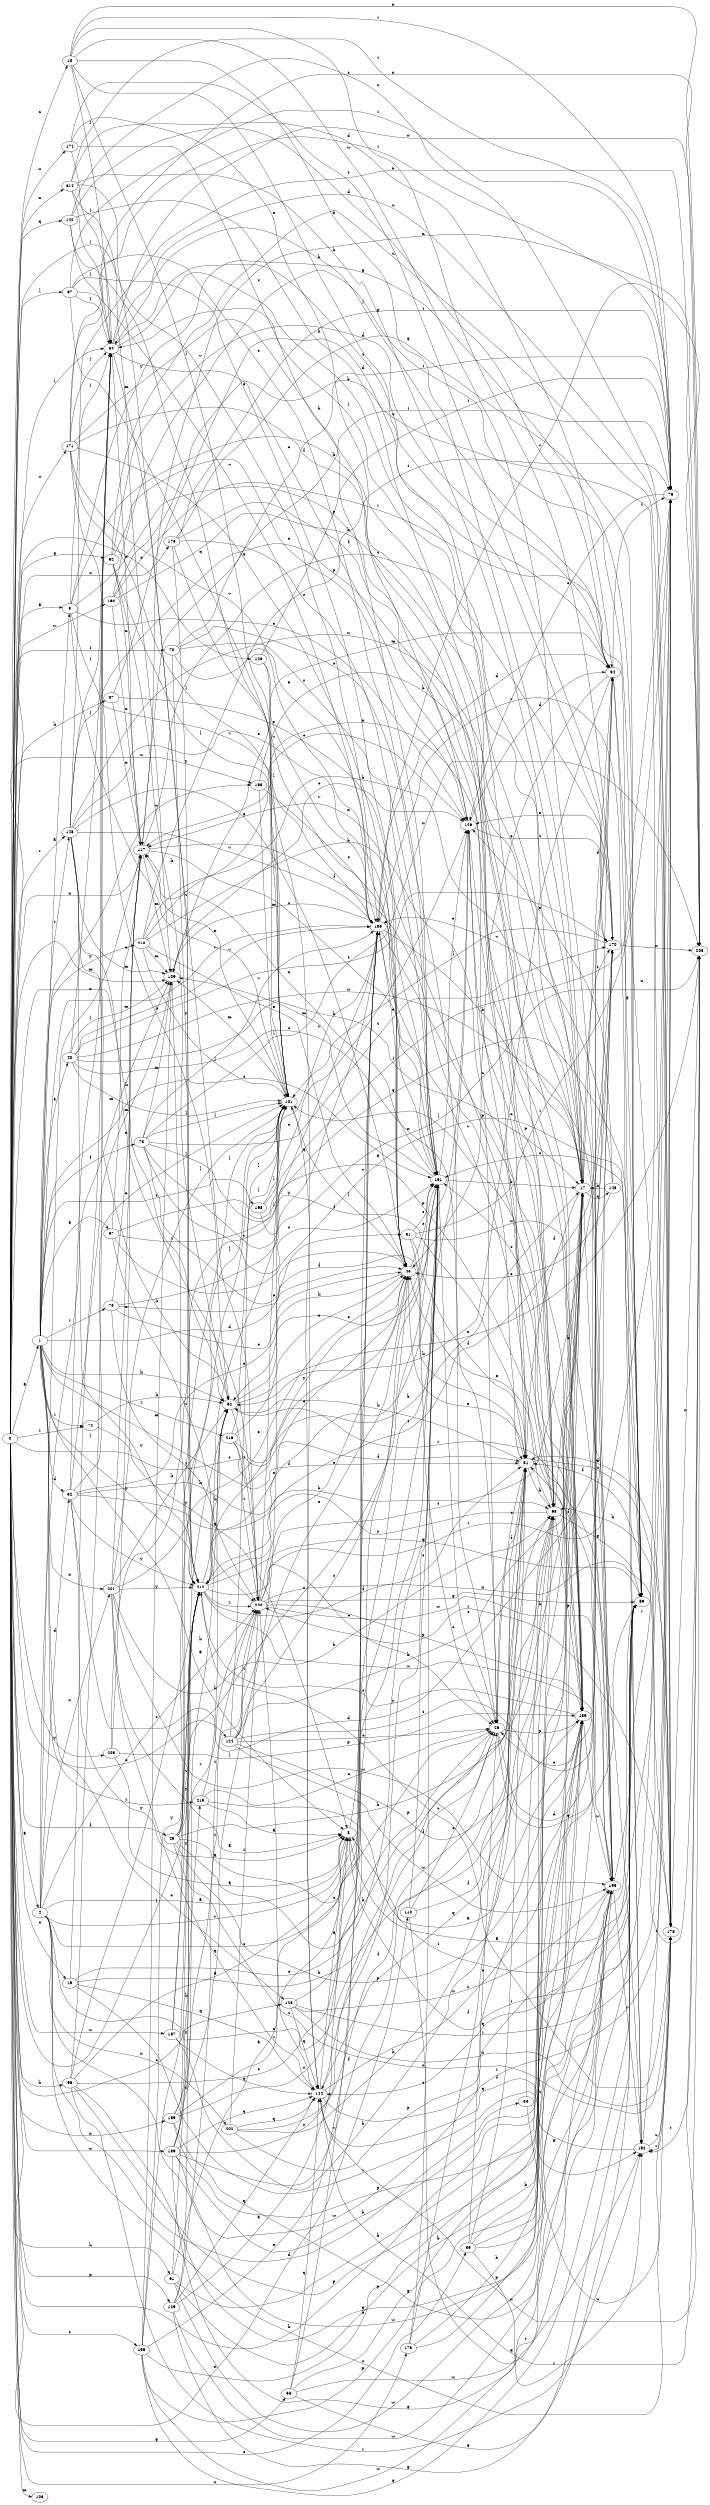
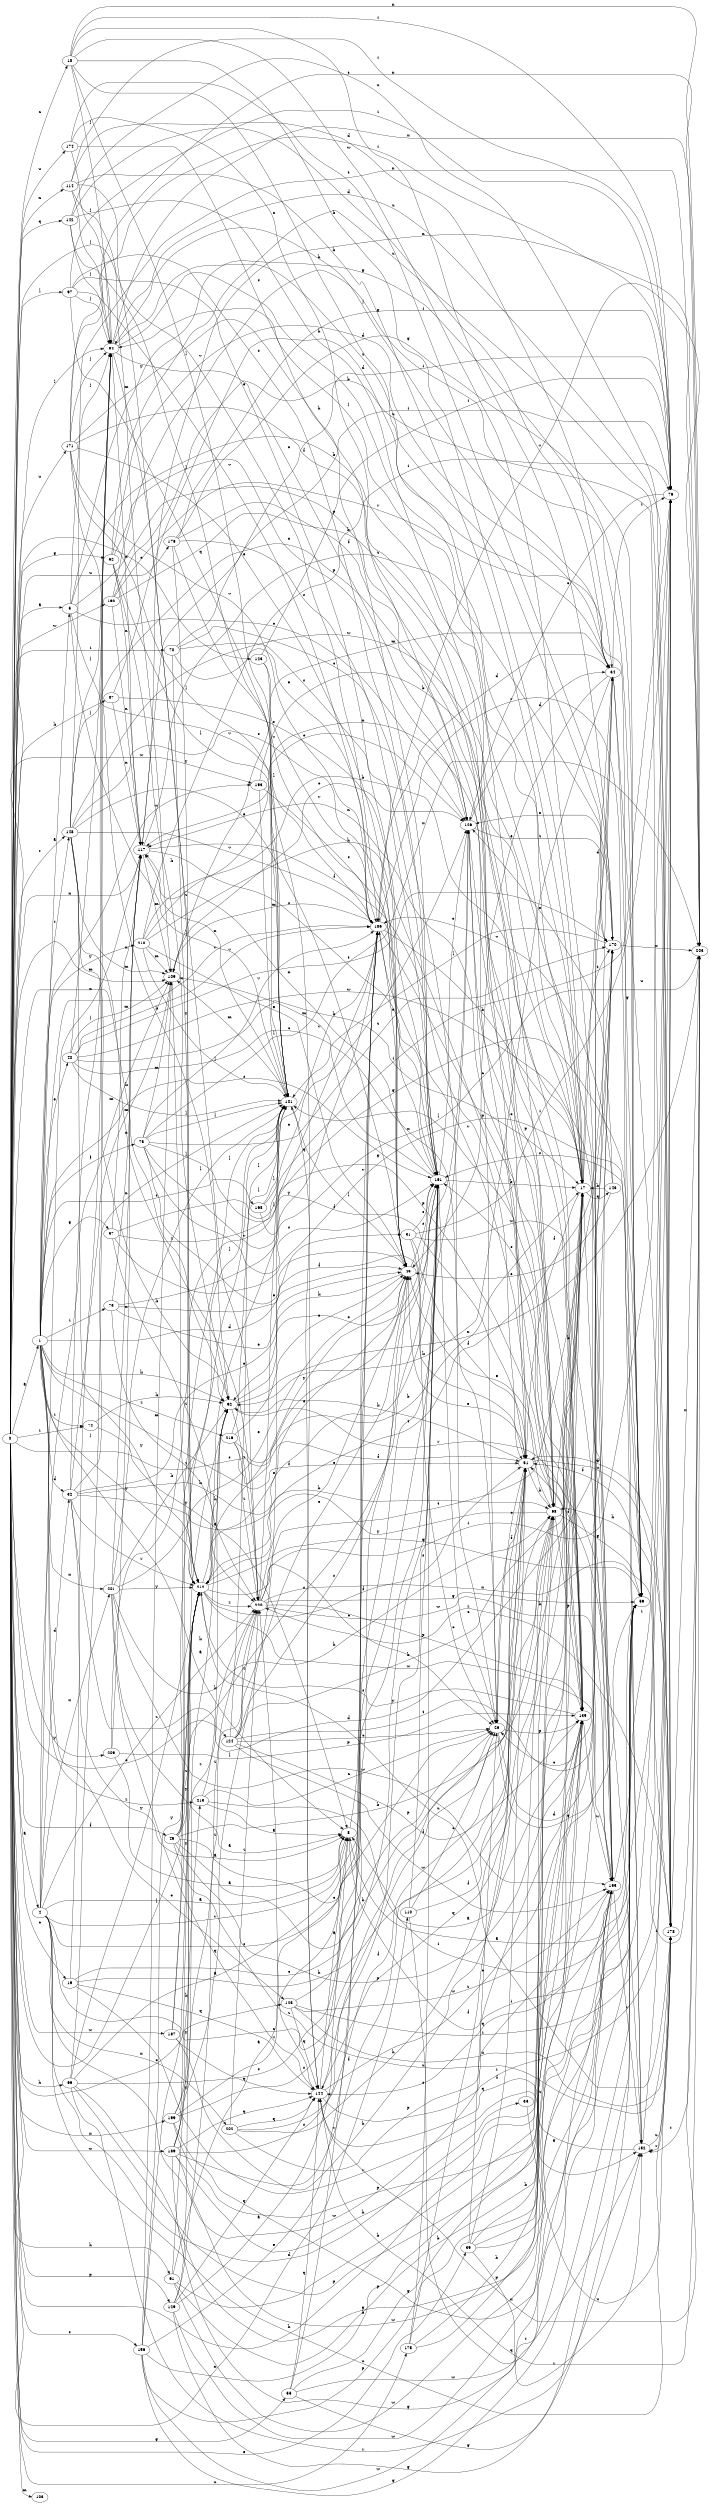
node "814": label "814" -> "114"
edge "32" -> "212": label "y" -> "r"
